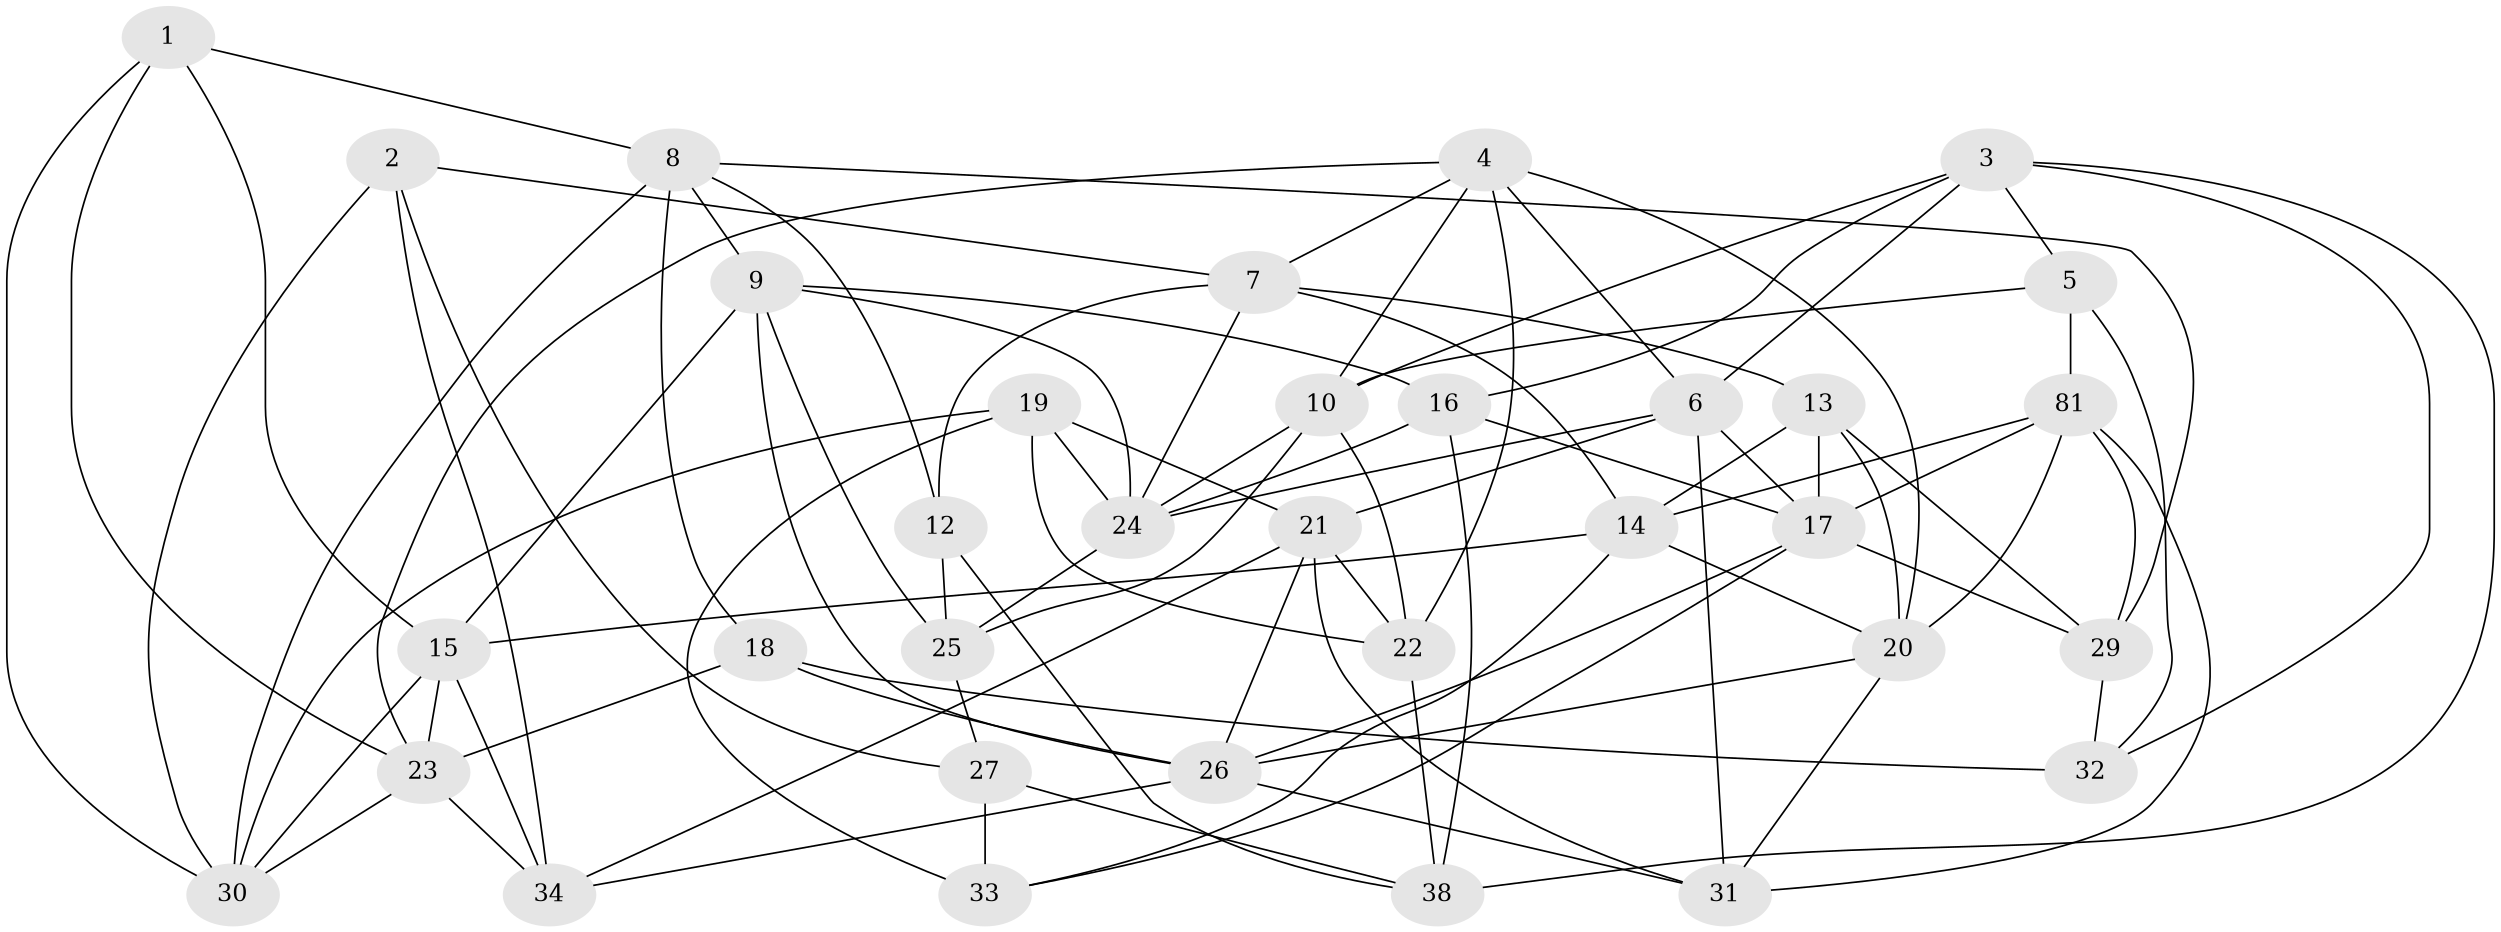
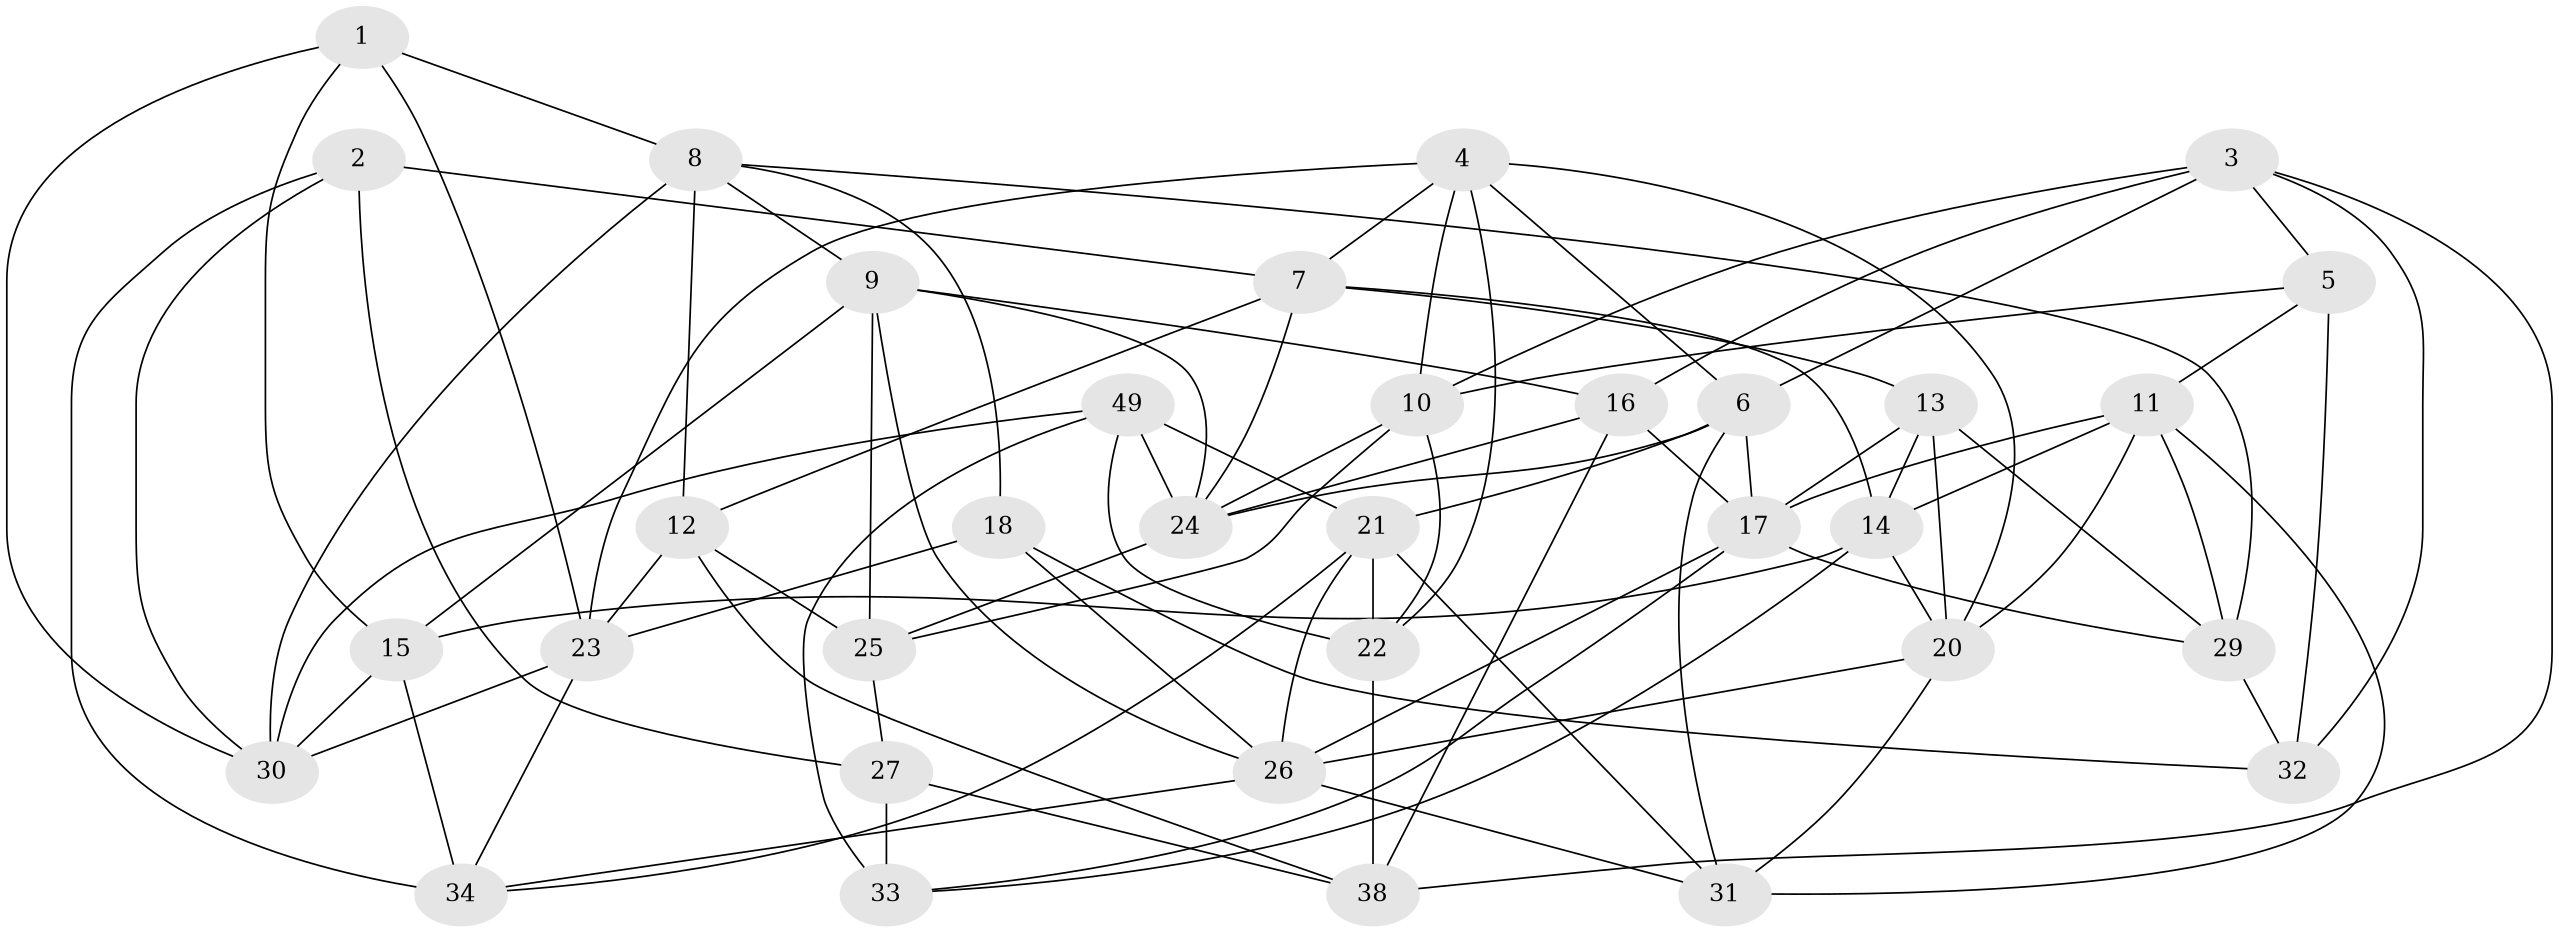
node "19": label "19" -> "49"
node "81": label "81" -> "11"
edge "15" -- "23": now "12" -- "23"
